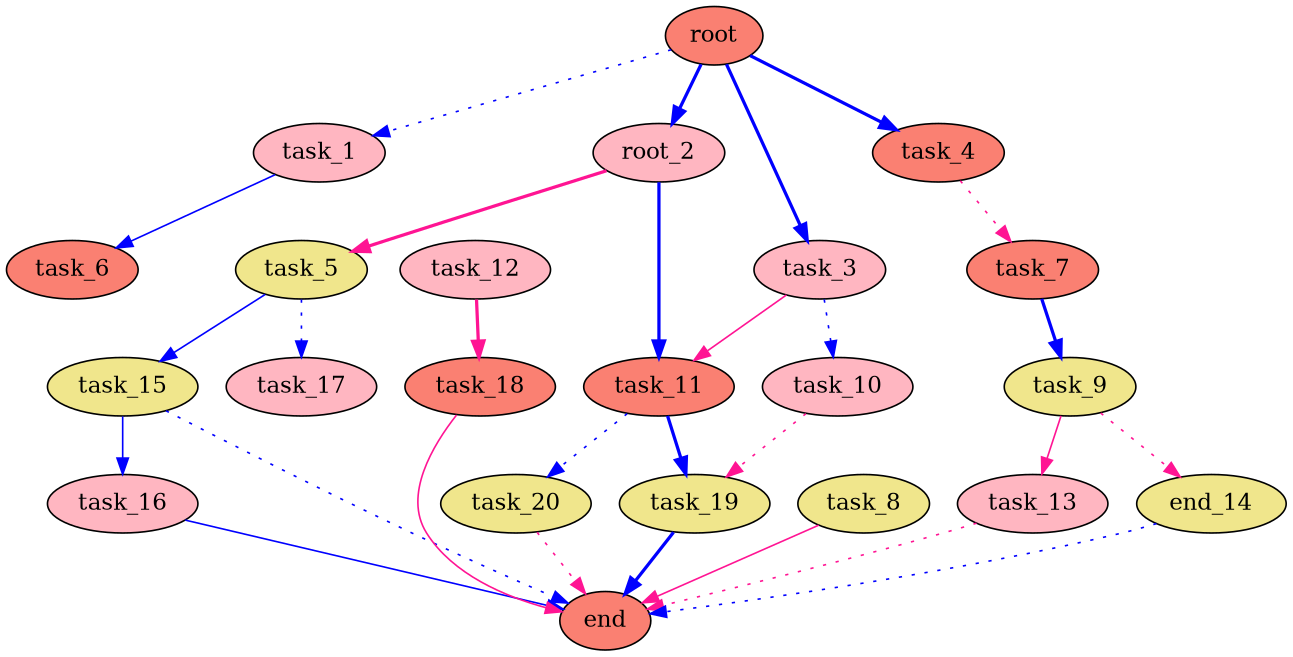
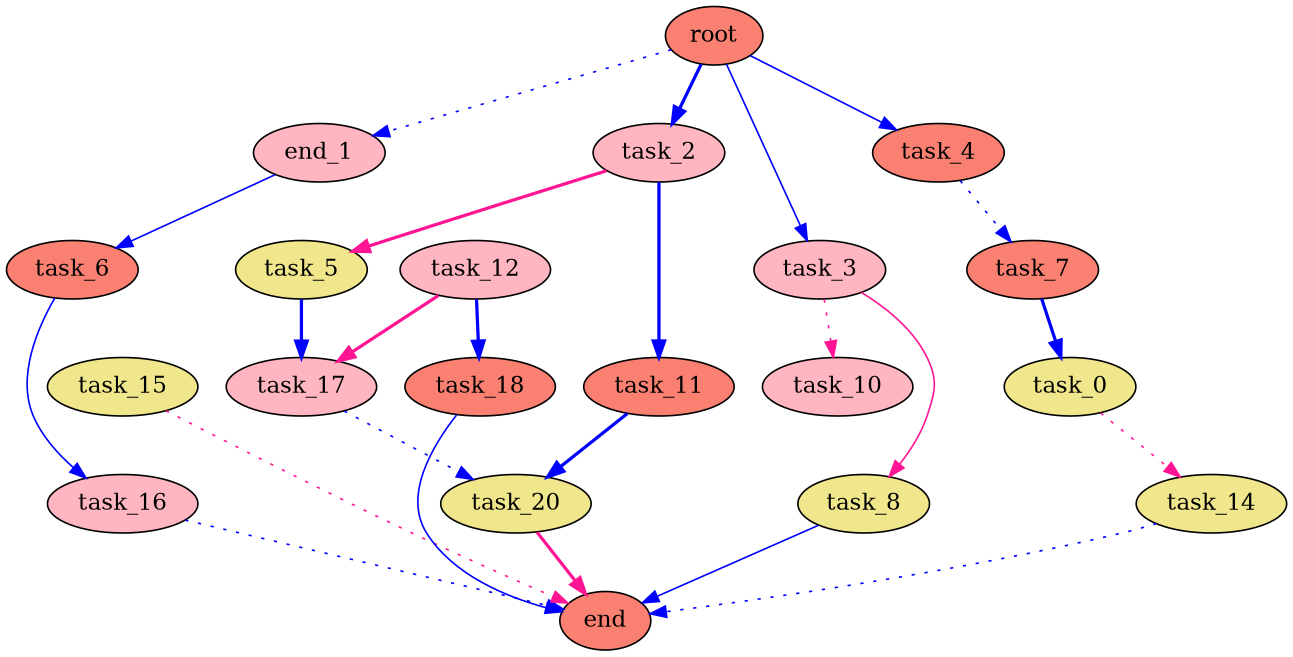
edge "root" -> "task_4": style bold -> solid
edge "root" -> "task_3": style bold -> solid
node "task_1": label "task_1" -> "end_1"
node "root_2": label "root_2" -> "task_2"
edge "task_4" -> "task_7": color deeppink -> blue
edge "task_5" -> "task_17": style dotted -> bold
edge "task_12" -> "task_18": color deeppink -> blue
edge "task_3" -> "task_10": color blue -> deeppink
edge "task_3" -> "task_11": now "task_3" -> "task_8"
edge "task_5" -> "task_15": removed
edge "task_12" -> "task_17": added
node "task_9": label "task_9" -> "task_0"
edge "task_15" -> "task_16": now "task_6" -> "task_16"
edge "task_11" -> "task_20": style dotted -> bold
edge "task_17" -> "task_20": added
node "task_19": removed
node "task_13": removed
node "end_14": label "end_14" -> "task_14"
edge "task_15" -> "end": color blue -> deeppink
edge "task_18" -> "end": color deeppink -> blue
edge "task_20" -> "end": style dotted -> bold
edge "task_8" -> "end": color deeppink -> blue
edge "task_16" -> "end": style solid -> dotted
